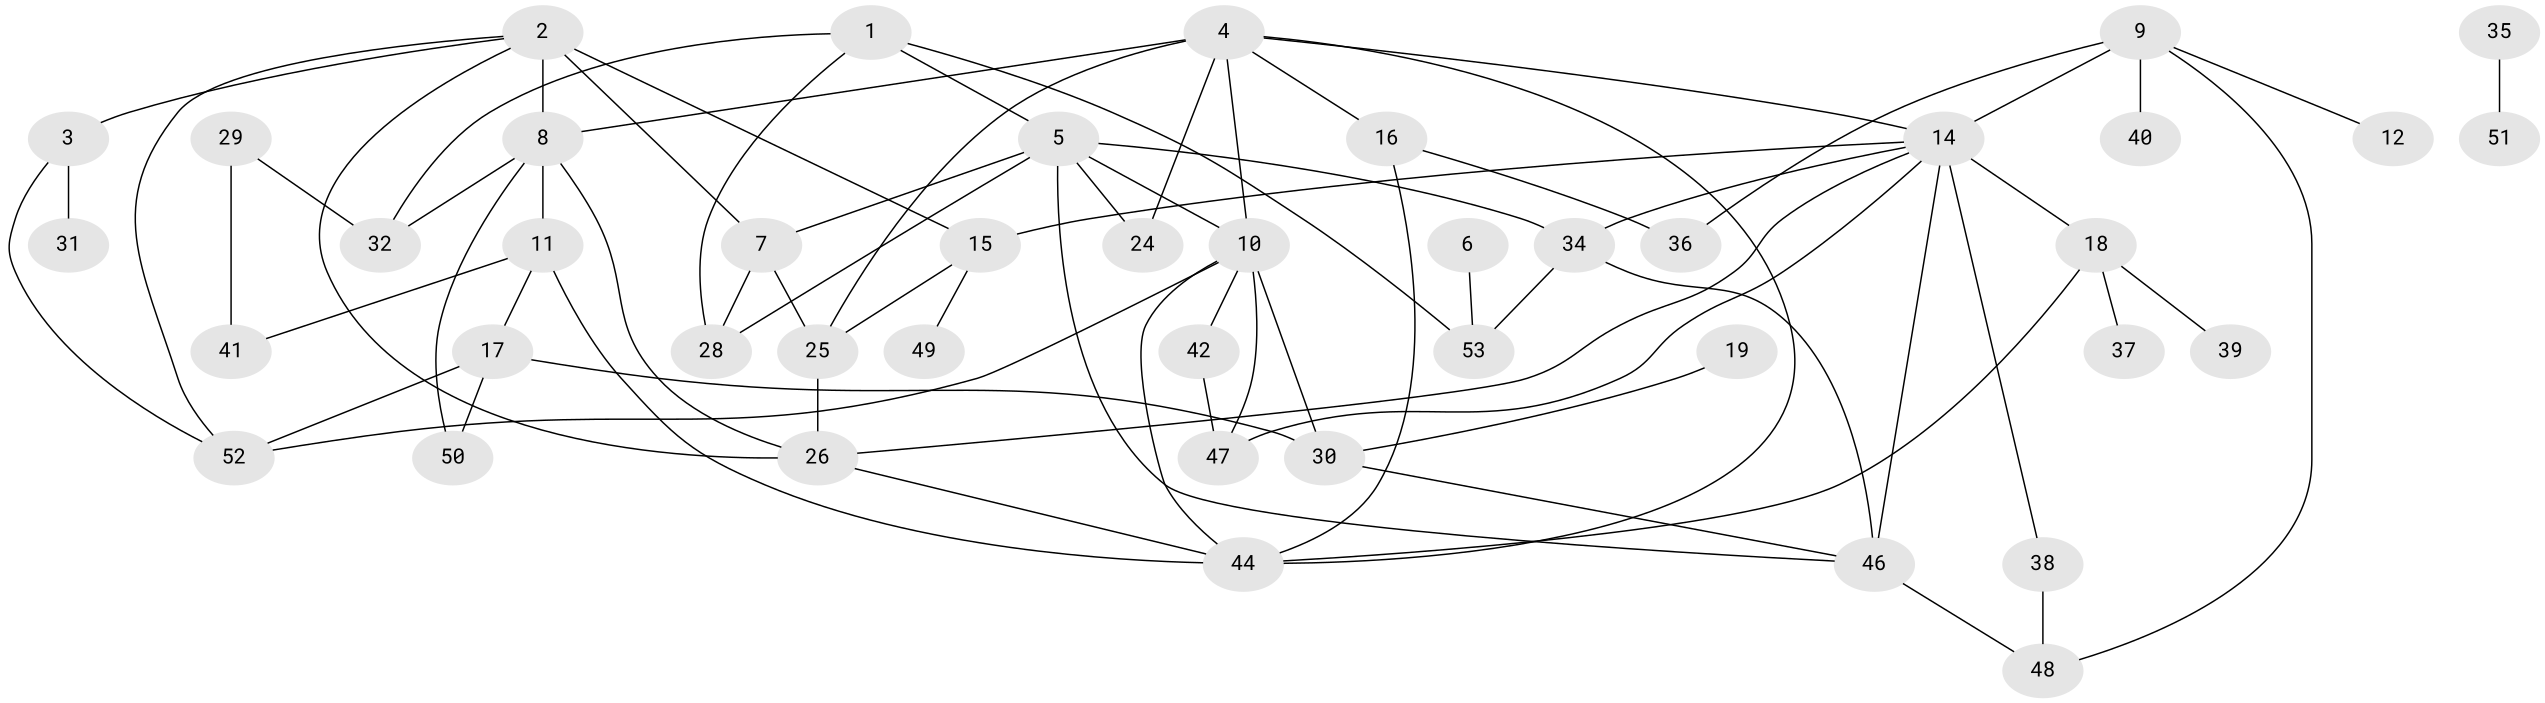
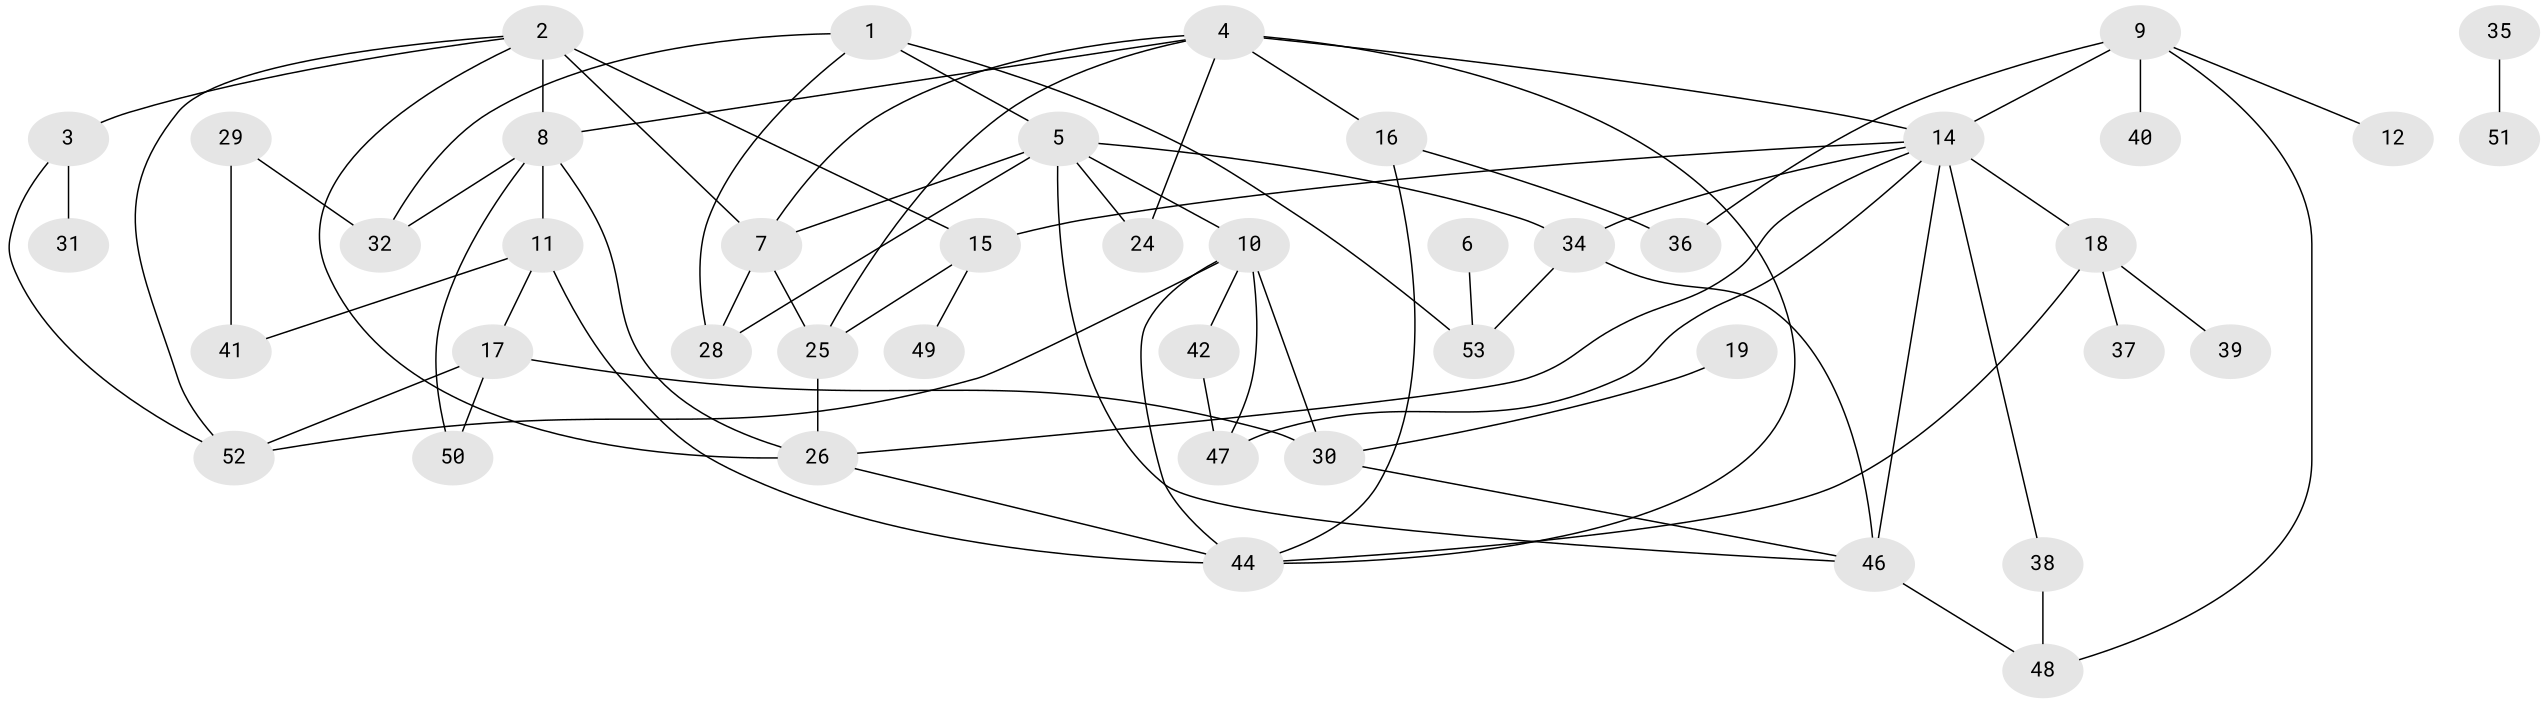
edge "4" -- "10": now "4" -- "7"
